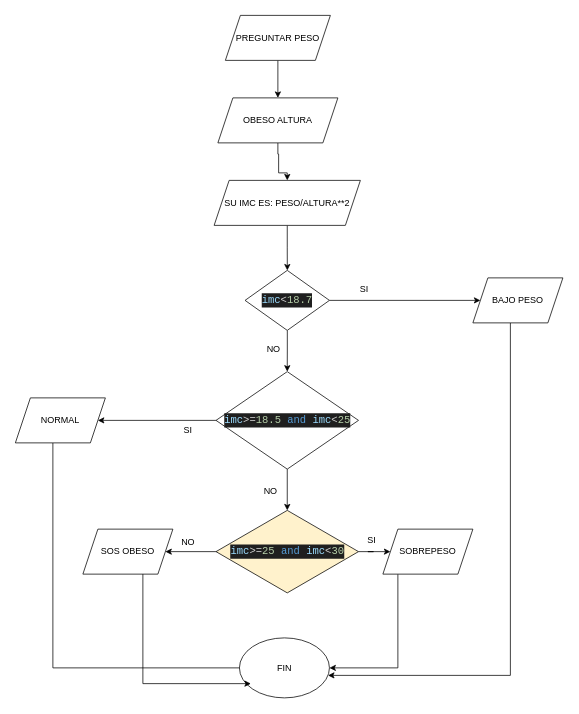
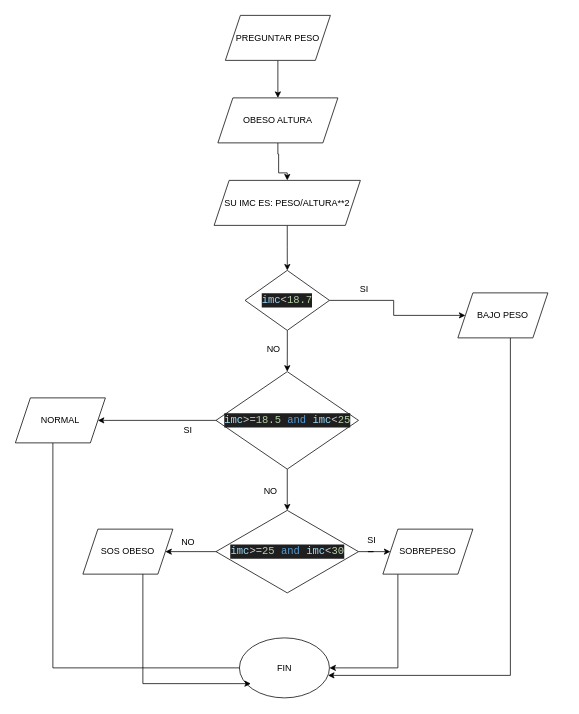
node "BAJO PESO": moved (518, 300) -> (503, 315)
node "imc>=25 and imc<30": fillcolor #fff2cc -> #ffffff
